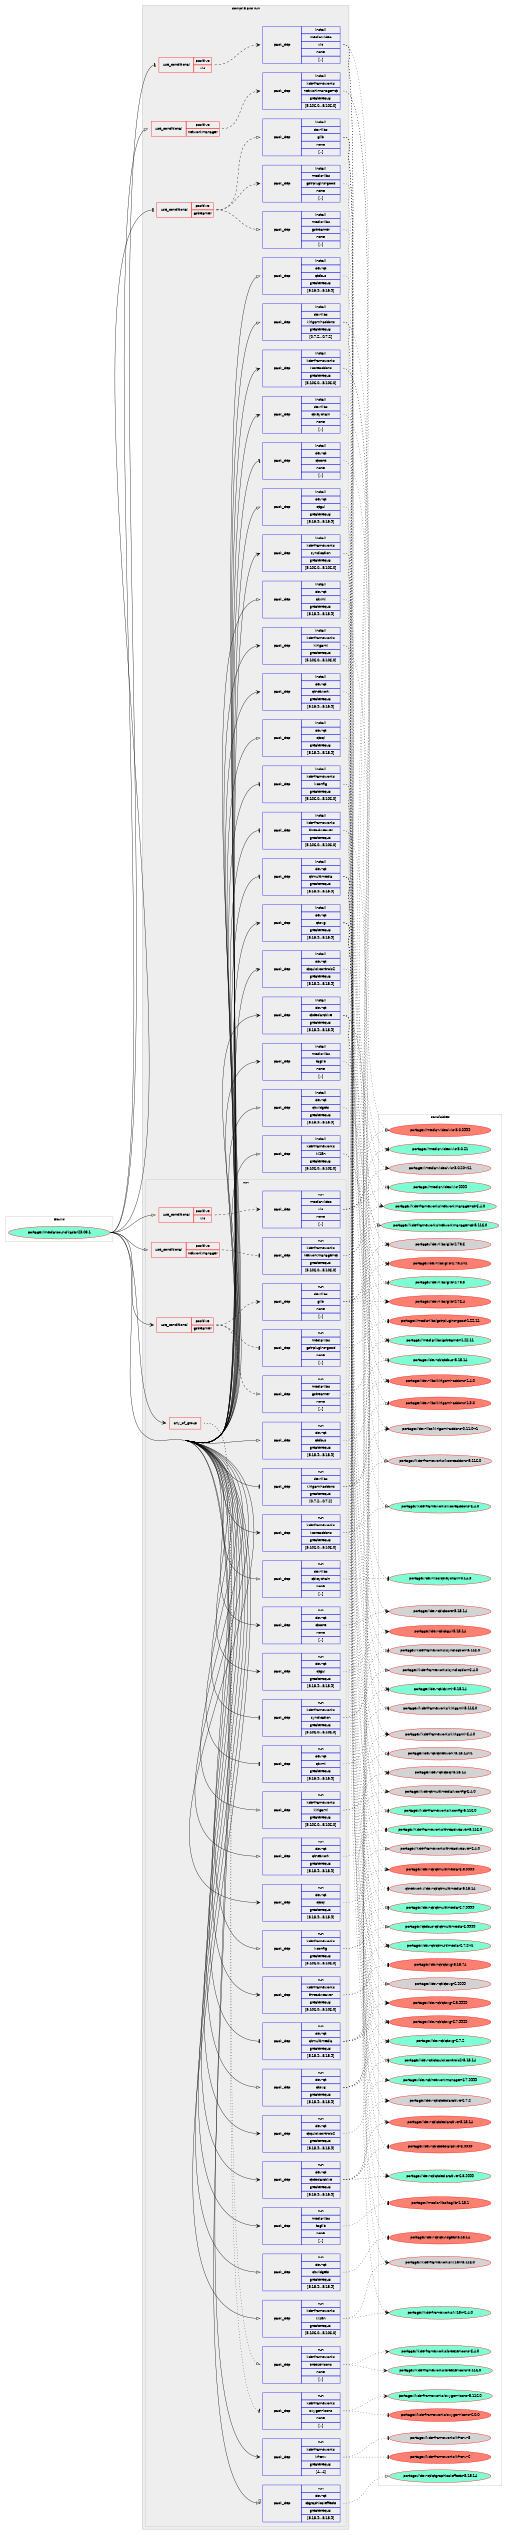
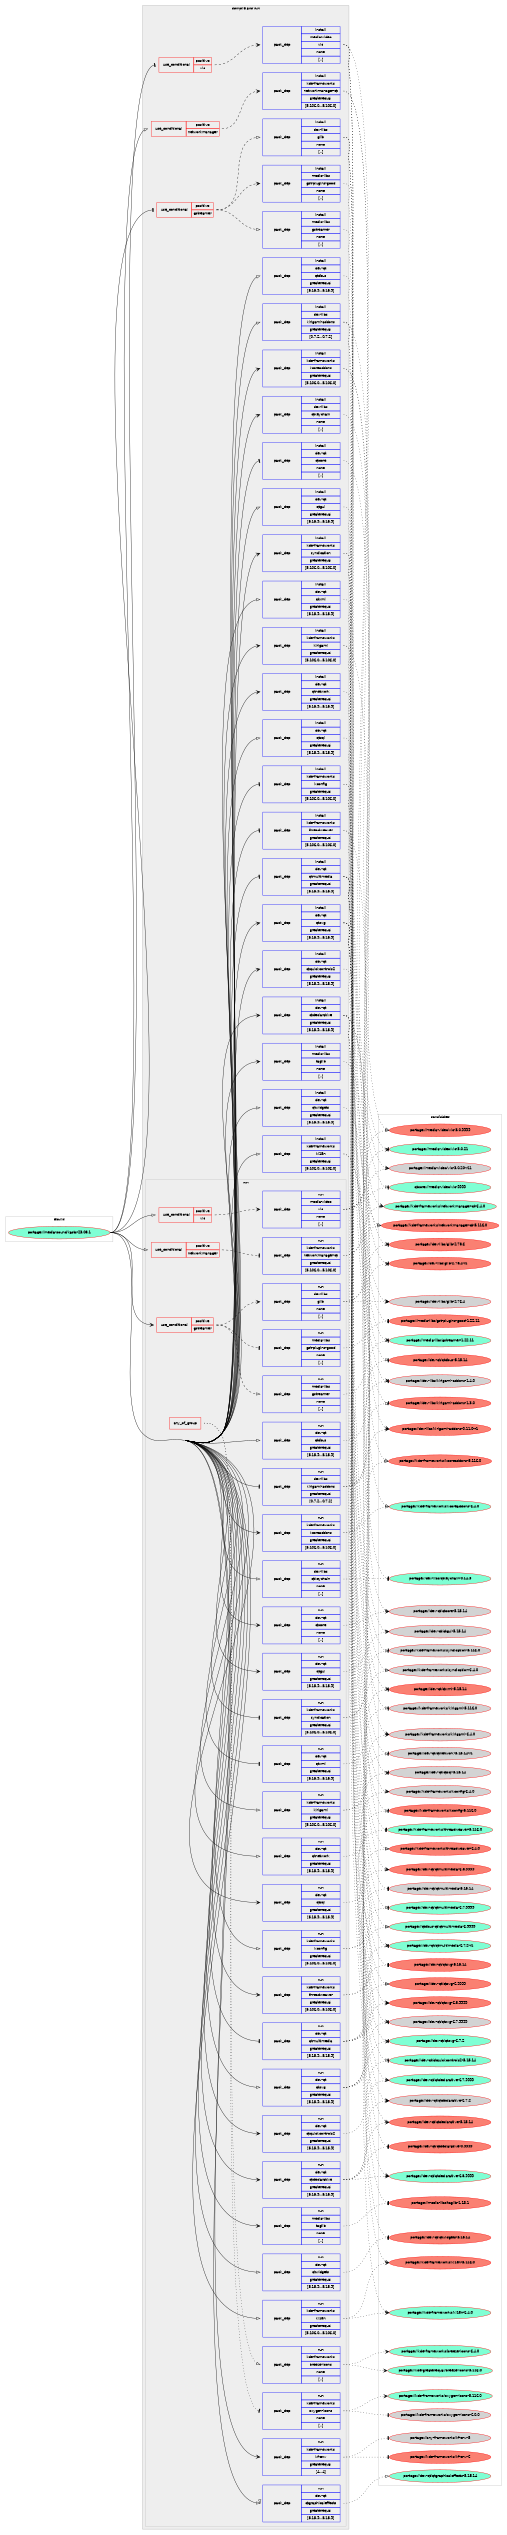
node "portage://media-video/vlc-9999": label "portage://media-video/vlc-9999" -> "qtcore://media-video/vlc-9999"
node "portage://kde-frameworks/networkmanager-qt-5.116.0": fillcolor aquamarine -> salmon
node "portage://dev-libs/glib-2.78.6": fillcolor lightgrey -> salmon
node "portage://dev-libs/glib-2.78.3": removed
node "portage://dev-libs/glib-2.76.4": fillcolor salmon -> lightgrey
edge "portage://media-sound/kasts-23.08.1" -> "any_of_group": removed
node "portage://dev-qt/qtdbus-5.15.14": fillcolor aquamarine -> salmon
node "portage://dev-libs/kirigami-addons-1.4.0": fillcolor salmon -> lightgrey
node "portage://dev-libs/kirigami-addons-0.11.0-r1": fillcolor lightgrey -> salmon
node "portage://kde-frameworks/kcoreaddons-5.116.0": fillcolor lightgrey -> salmon
node "portage://dev-qt/qtgui-5.15.14": fillcolor salmon -> lightgrey
node "portage://dev-qt/qtxml-5.15.14": fillcolor aquamarine -> salmon
node "portage://kde-qtmultimedia/kconfig-6.4.0": label "portage://kde-qtmultimedia/kconfig-6.4.0" -> "portage://kde-frameworks/kconfig-6.4.0"
node "portage://kde-frameworks/kconfig-5.116.0": fillcolor aquamarine -> salmon
node "portage://kde-frameworks/threadweaver-6.4.0": fillcolor lightgrey -> salmon
node "qtnetwork://dev-qt/qtmultimedia-5.15.14": label "qtnetwork://dev-qt/qtmultimedia-5.15.14" -> "portage://dev-qt/qtmultimedia-5.15.14"
node "portage://dev-qt/qtsvg-5.15.74": label "portage://dev-qt/qtsvg-5.15.74" -> "portage://dev-qt/qtsvg-5.15.14"
node "portage://dev-qt/qtsvg-6.9999": fillcolor lightgrey -> salmon
node "portage://dev-qt/qtsvg-6.7.9999": fillcolor salmon -> lightgrey
node "portage://dev-qt/networkmanager-6.7.9999": label "portage://dev-qt/networkmanager-6.7.9999" -> "portage://dev-qt/qtdeclarative-6.7.9999"
node "portage://dev-qt/qtdeclarative-6.9999": label "portage://dev-qt/qtdeclarative-6.9999" -> "portage://dev-qt/qtdeclarative-0.9999"
node "portage://kde-frameworks/ki18n-5.116.0": fillcolor lightgrey -> salmon
node "portage://kde-frameworks/breeze-icons-5.116.0": label "portage://kde-frameworks/breeze-icons-5.116.0" -> "portage://kde-greaterequal/breeze-icons-5.116.0"
node "portage://kde-frameworks/oxygen-icons-6.0.0": fillcolor salmon -> lightgrey
node "portage://kde-frameworks/kf-env-5": label "portage://kde-frameworks/kf-env-5" -> "portage://any-frameworks/kf-env-5"
